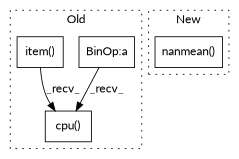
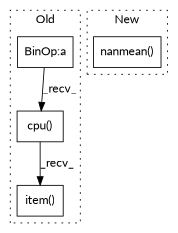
edge "item()" -> "cpu()": reversed
